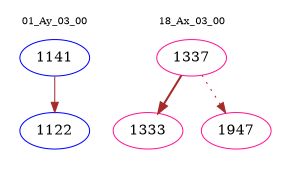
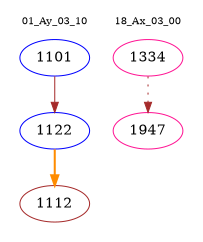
cluster "01_Ay_03_00": label "01_Ay_03_00" -> "01_Ay_03_10"
node "1141": label "1141" -> "1101"
node "1337": label "1337" -> "1334"
node "1333": removed
node "1112": added
